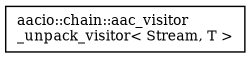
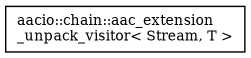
node "aacio::chain::aac_visitor _unpack_visitor< Stream, T >": label "aacio::chain::aac_visitor _unpack_visitor< Stream, T >" -> "aacio::chain::aac_extension _unpack_visitor< Stream, T >"
